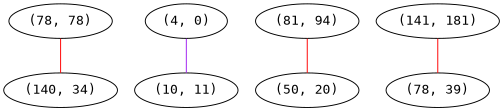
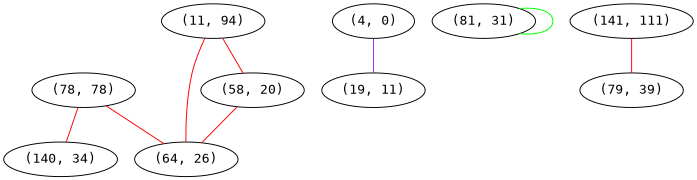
node "(81, 94)": label "(81, 94)" -> "(11, 94)"
node "(141, 181)": label "(141, 181)" -> "(141, 111)"
node "(81, 31)": added
node "(10, 11)": label "(10, 11)" -> "(19, 11)"
node "(50, 20)": label "(50, 20)" -> "(58, 20)"
node "(78, 39)": label "(78, 39)" -> "(79, 39)"
node "(64, 26)": added
